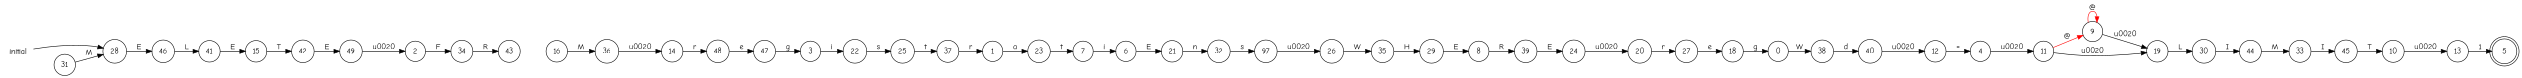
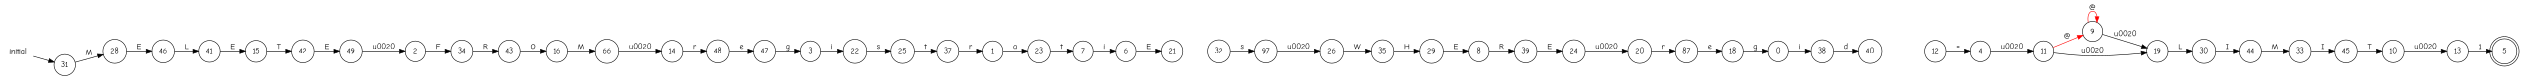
edge "initial" -> "28": now "initial" -> "31"
edge "0" -> "38": label "W" -> "i"
edge "43" -> "16": added, label "O"
node "36": label "36" -> "66"
edge "21" -> "32": removed, label "n"
node "27": label "27" -> "87"
edge "40" -> "12": removed, label "u0020"
